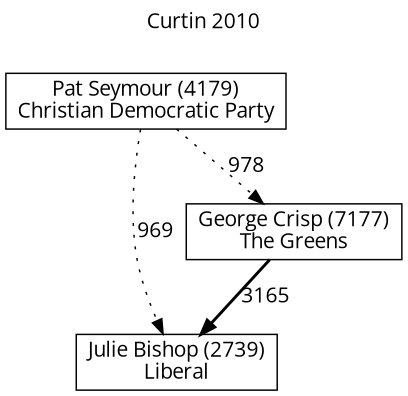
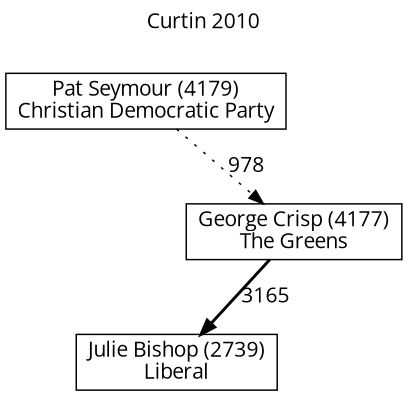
edge "Pat Seymour (4179) Christian Democratic Party" -> "Julie Bishop (2739) Liberal": removed, label "969"
node "George Crisp (7177) The Greens": label "George Crisp (7177) The Greens" -> "George Crisp (4177) The Greens"
